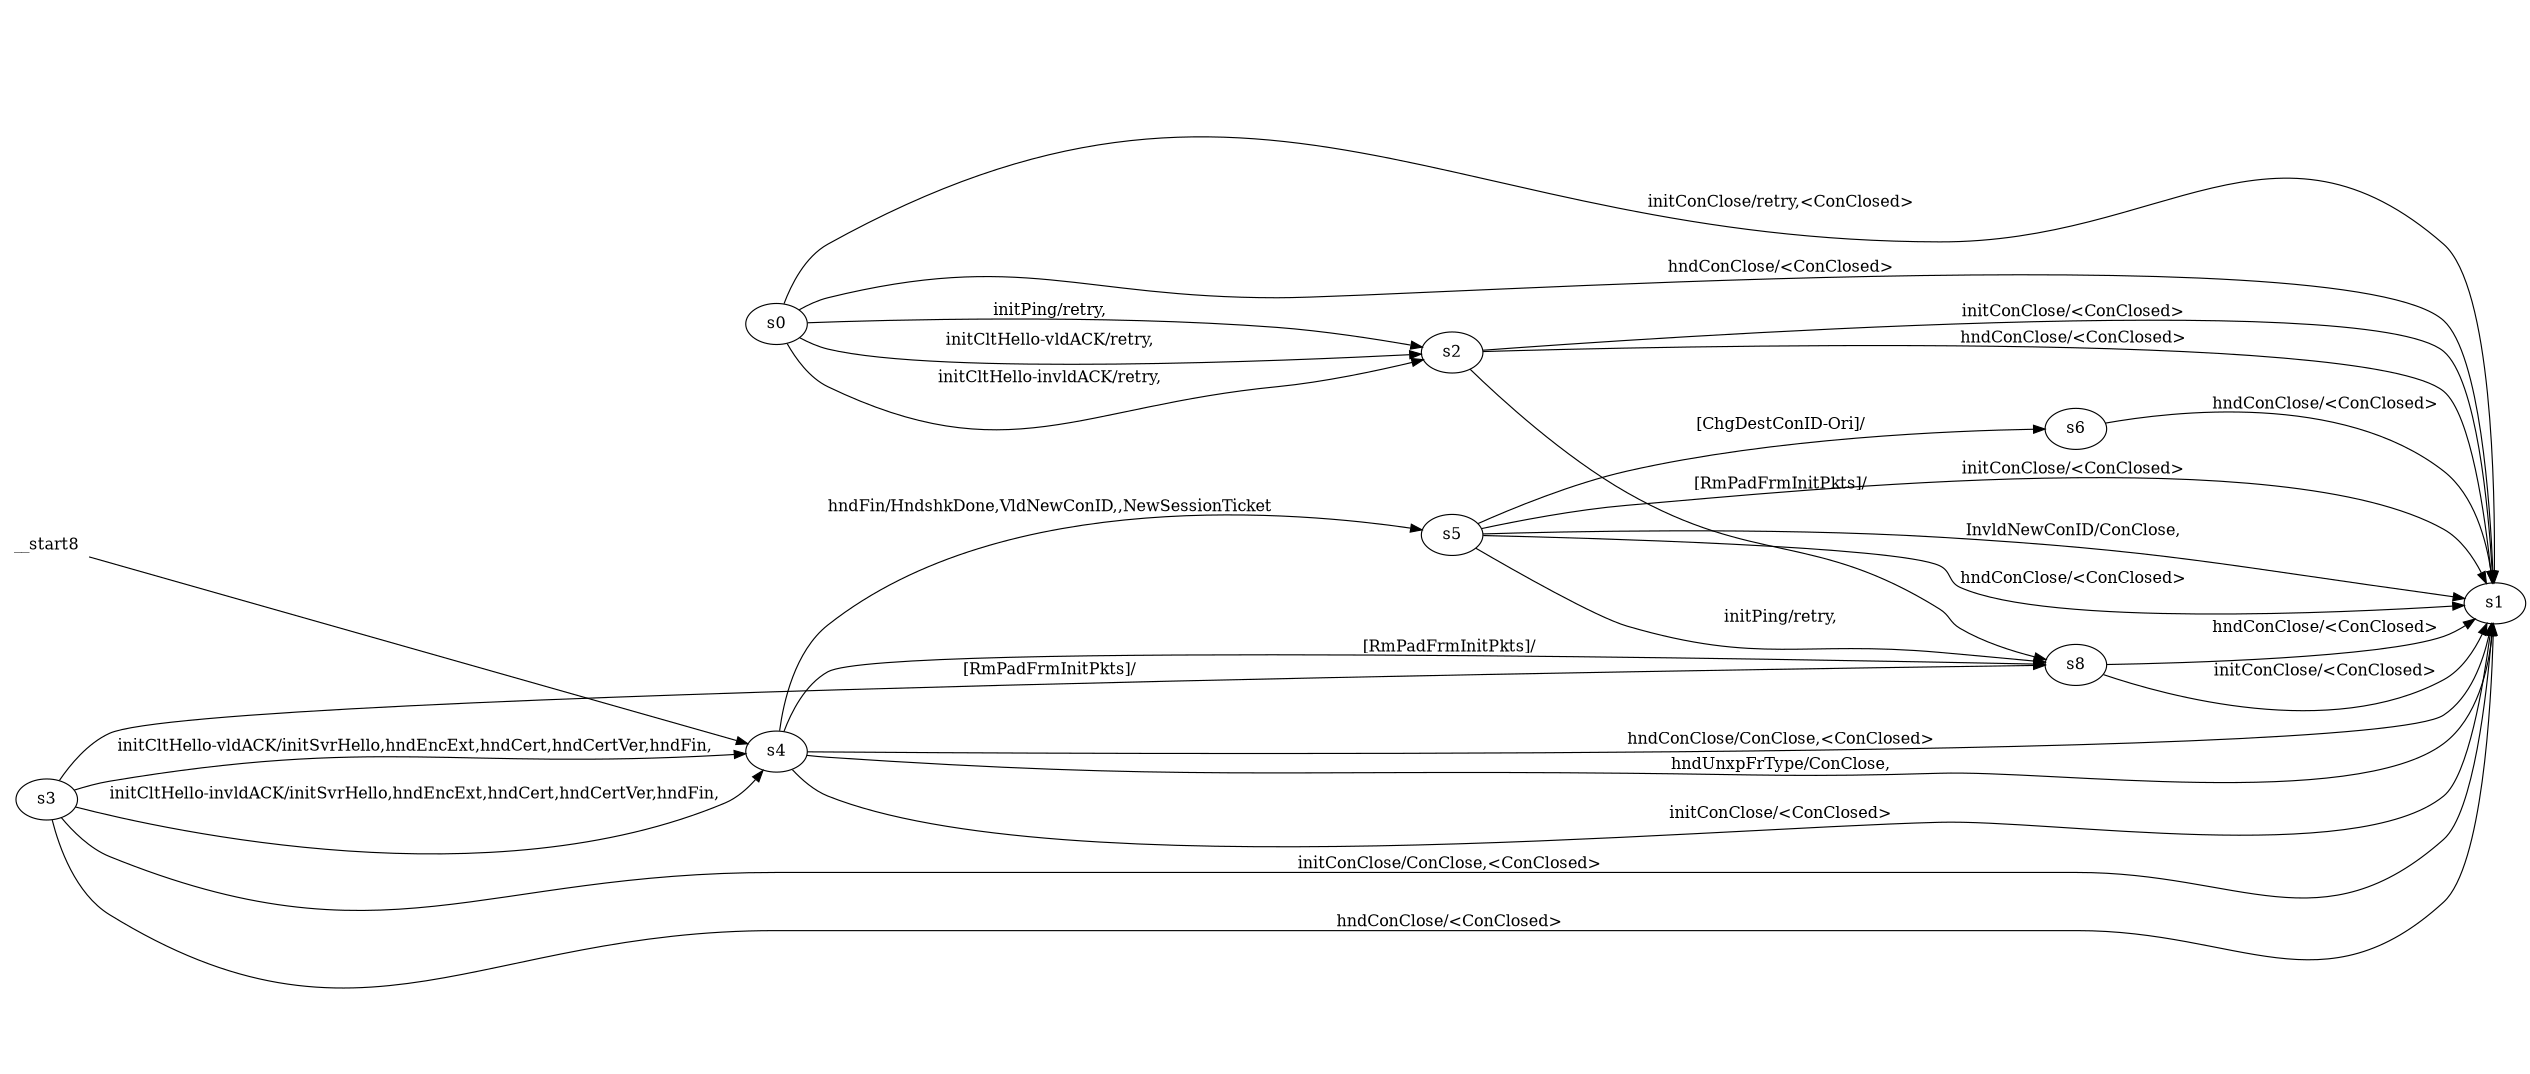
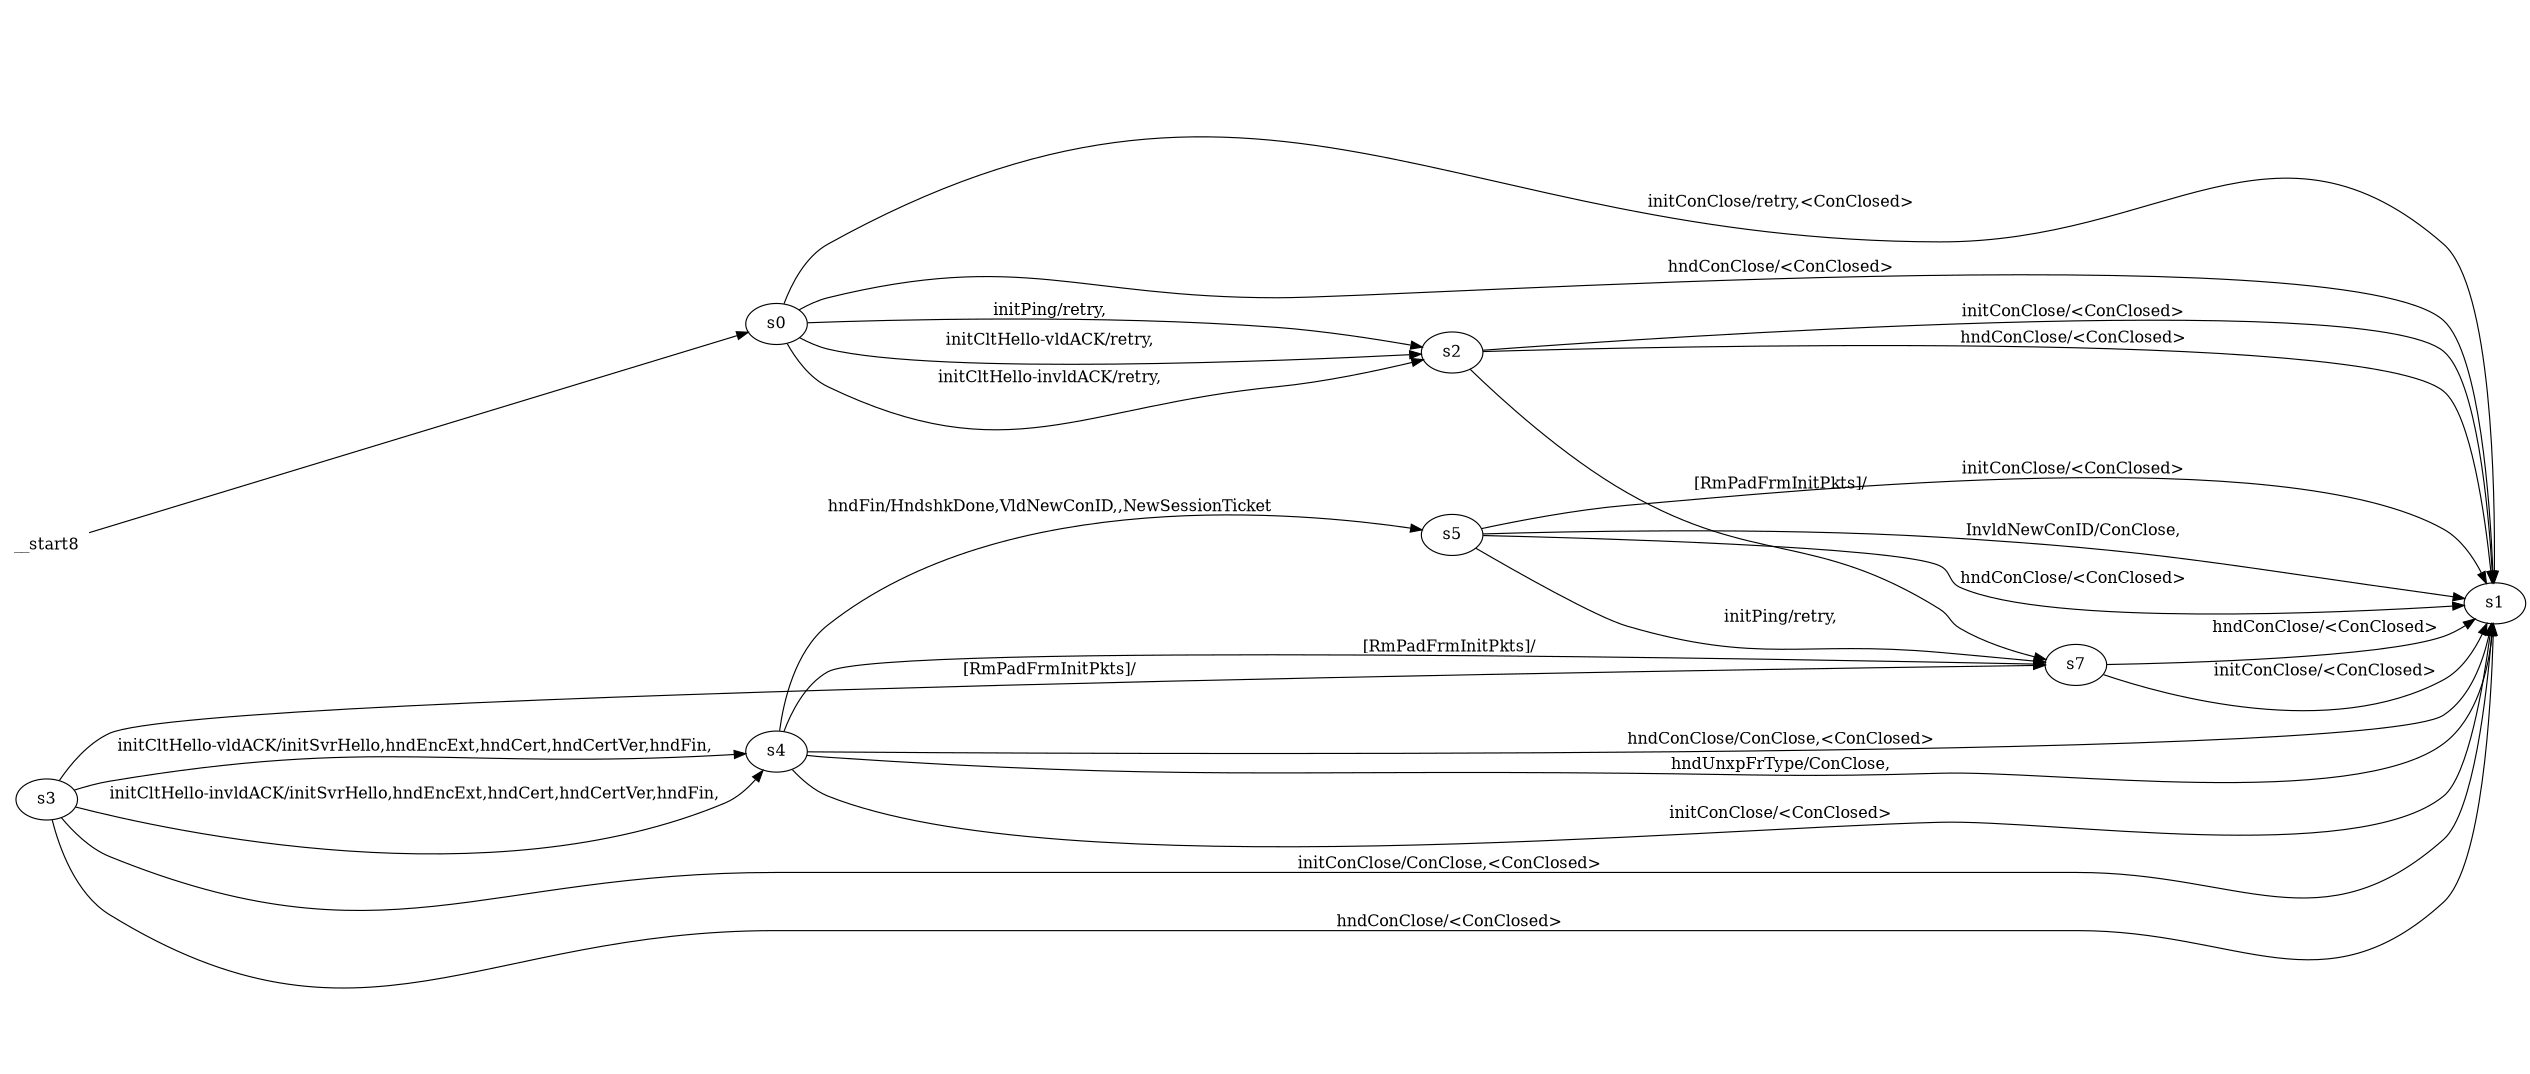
node "s6": removed
edge "__start8" -> "s4": now "__start8" -> "s0"
node "s8": label "s8" -> "s7"
